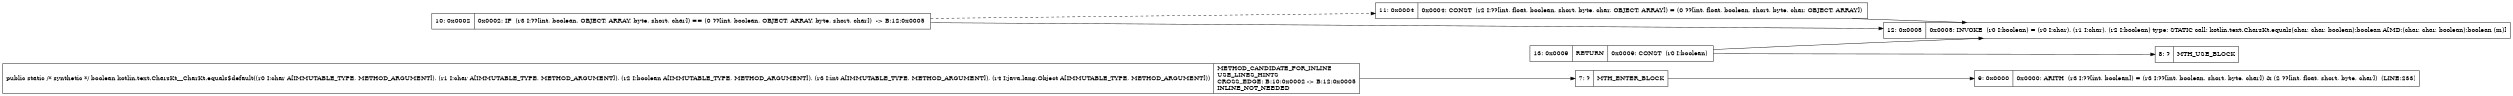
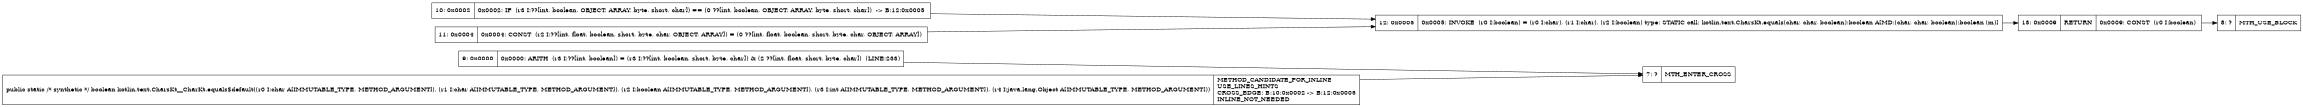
edge "10: 0x0002" -> "11: 0x0004": removed
edge "13: 0x0009" -> "12: 0x0005": reversed
node "7: ?": text "MTH_ENTER_BLOCK" -> "MTH_ENTER_CROSS"
edge "7: ?" -> "9: 0x0000": reversed
